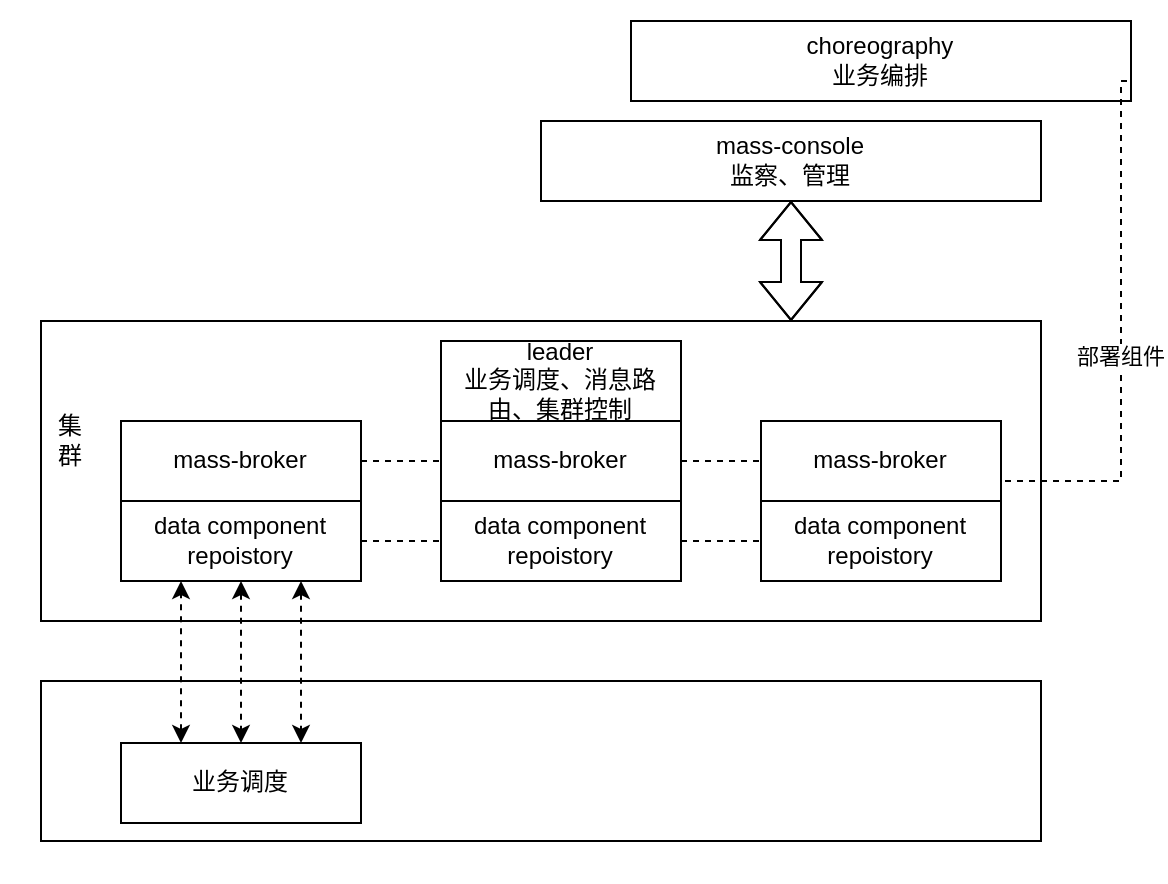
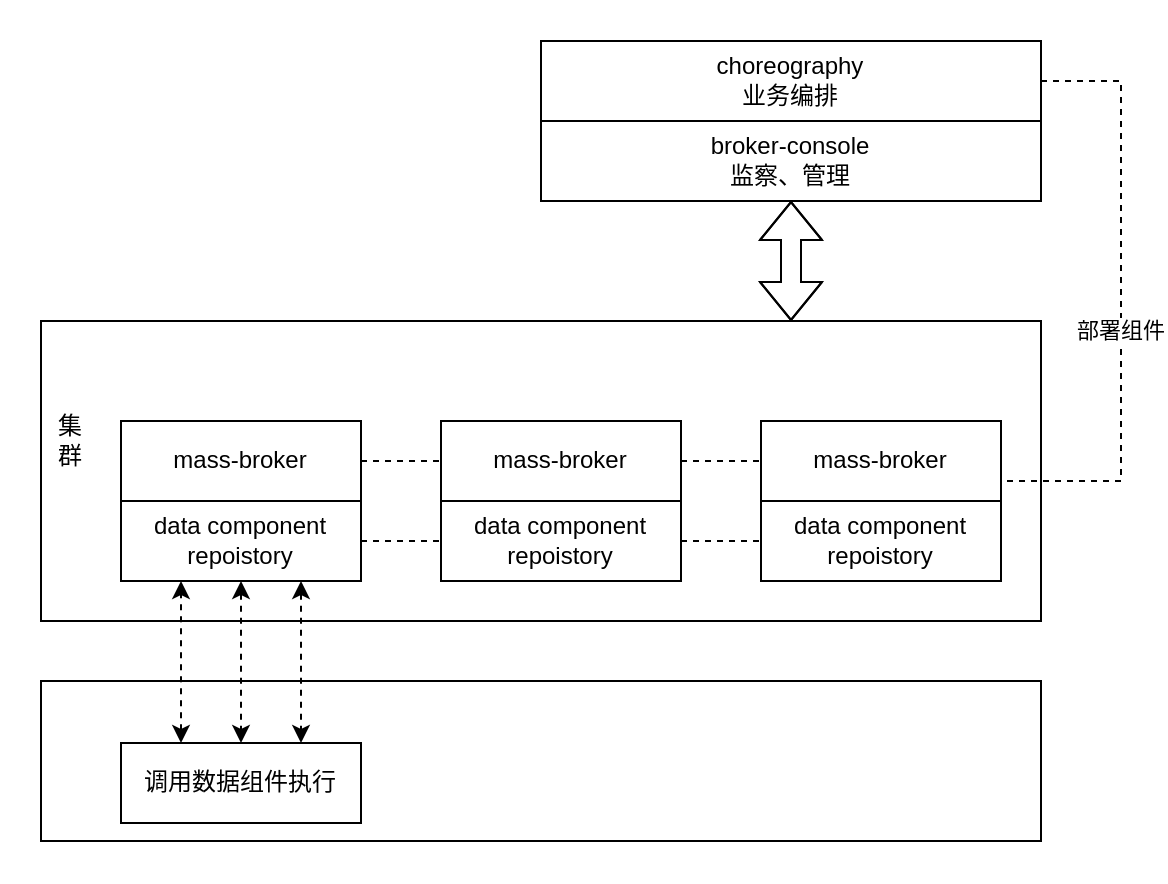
node "choreography 业务编排": moved (881, 61) -> (791, 81)
node "mass-console 监察、管理": label "mass-console 监察、管理" -> "broker-console 监察、管理"
node "leader 业务调度、消息路由、集群控制": removed
node "业务调度": label "业务调度" -> "调用数据组件执行"
